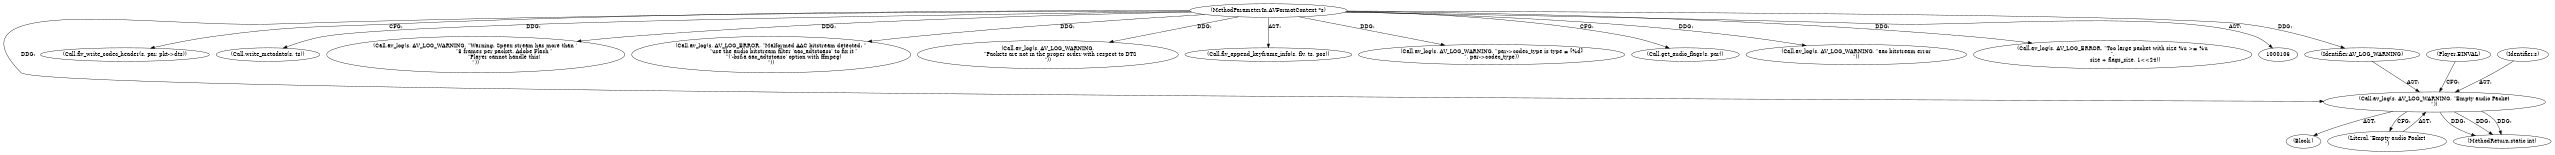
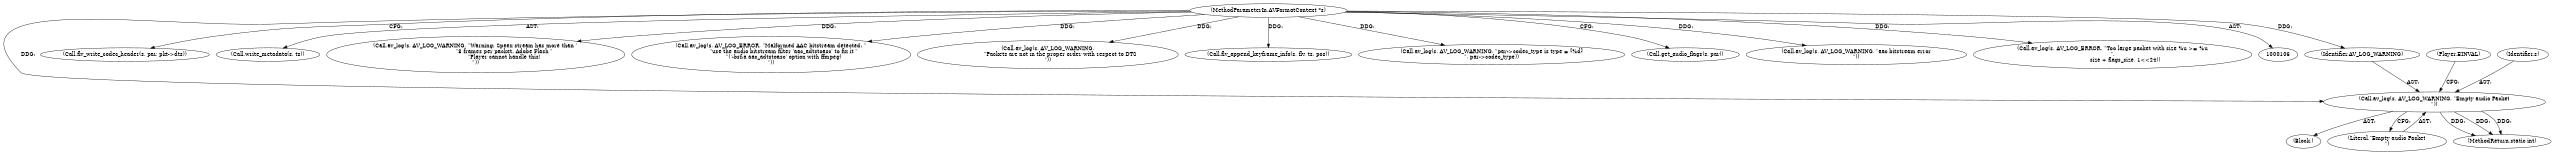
edge "(MethodParameterIn,AVFormatContext *s)" -> "(Call,write_metadata(s, ts))": label "DDG: " -> "AST: "
edge "(MethodParameterIn,AVFormatContext *s)" -> "(Call,flv_append_keyframe_info(s, flv, ts, pos))": label "AST: " -> "DDG: "
